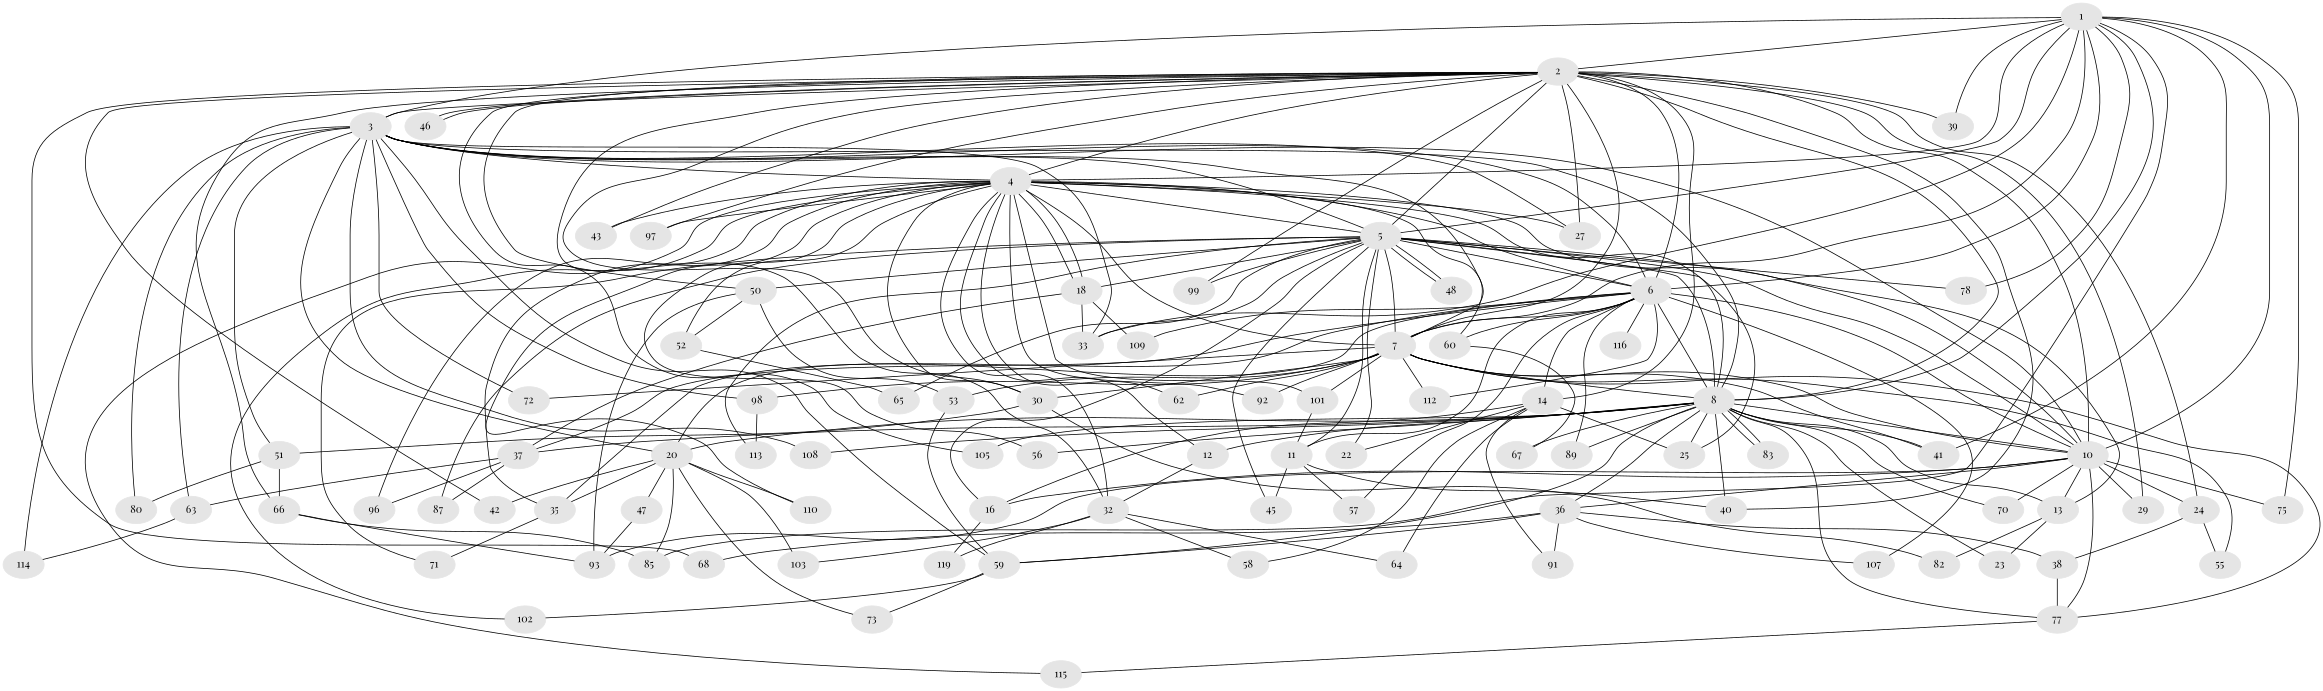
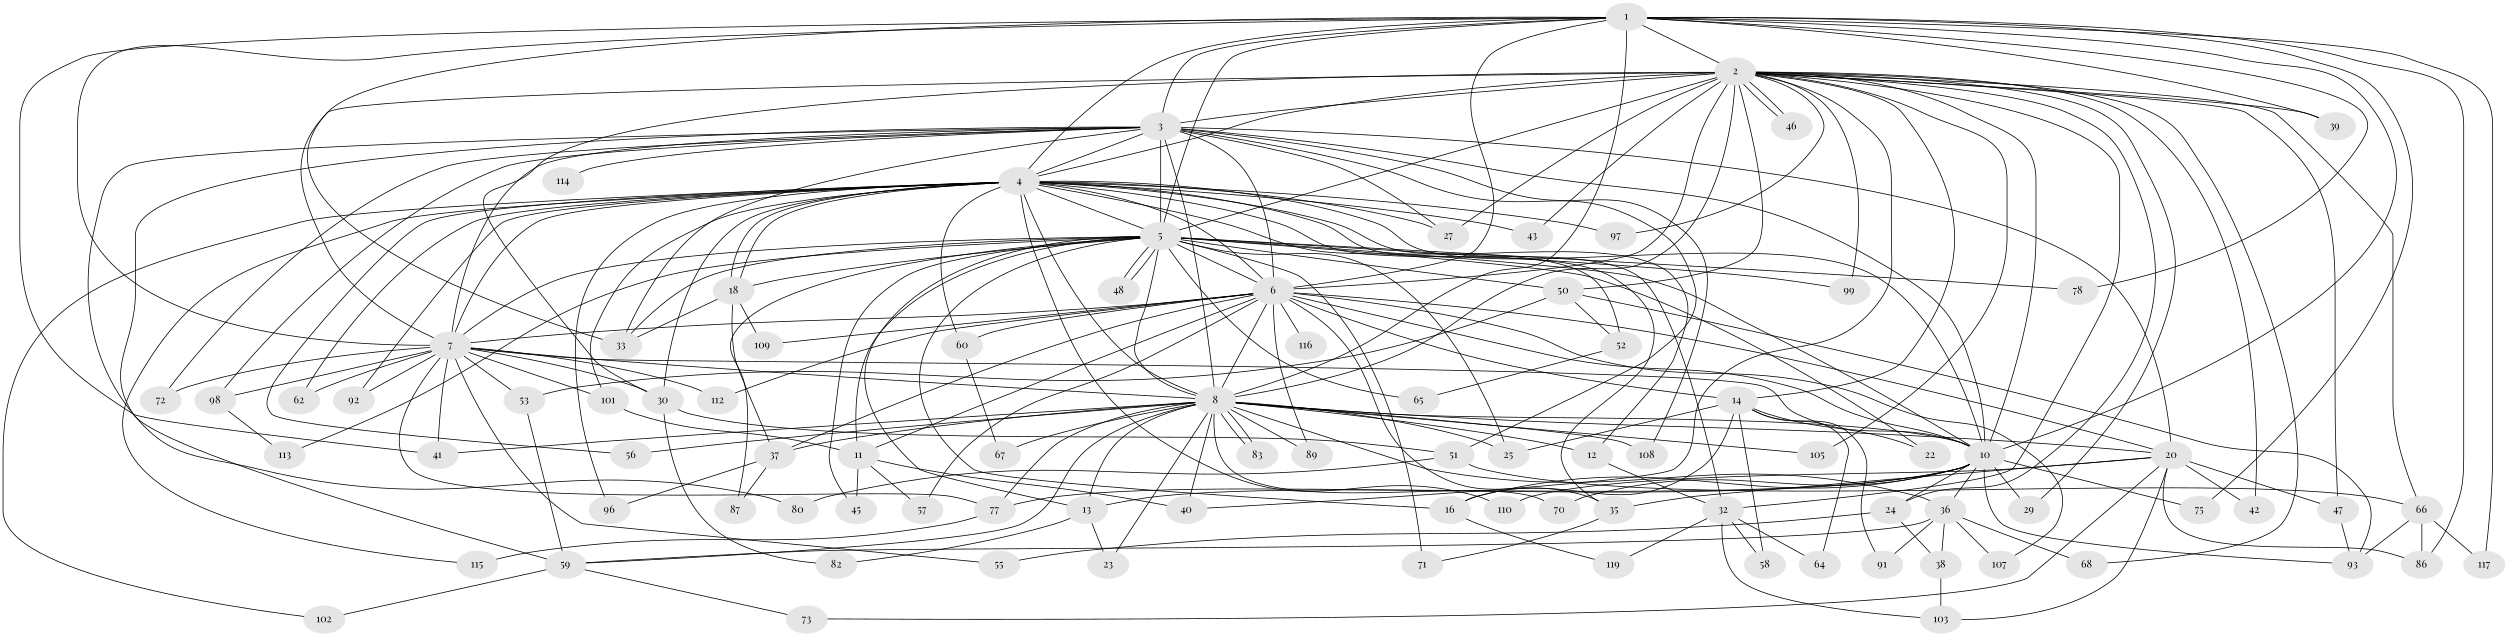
edge "2" -- "47": added
node "63": removed
node "85": label "85" -> "86"
node "117": added
edge "38" -- "77": now "38" -- "103"
